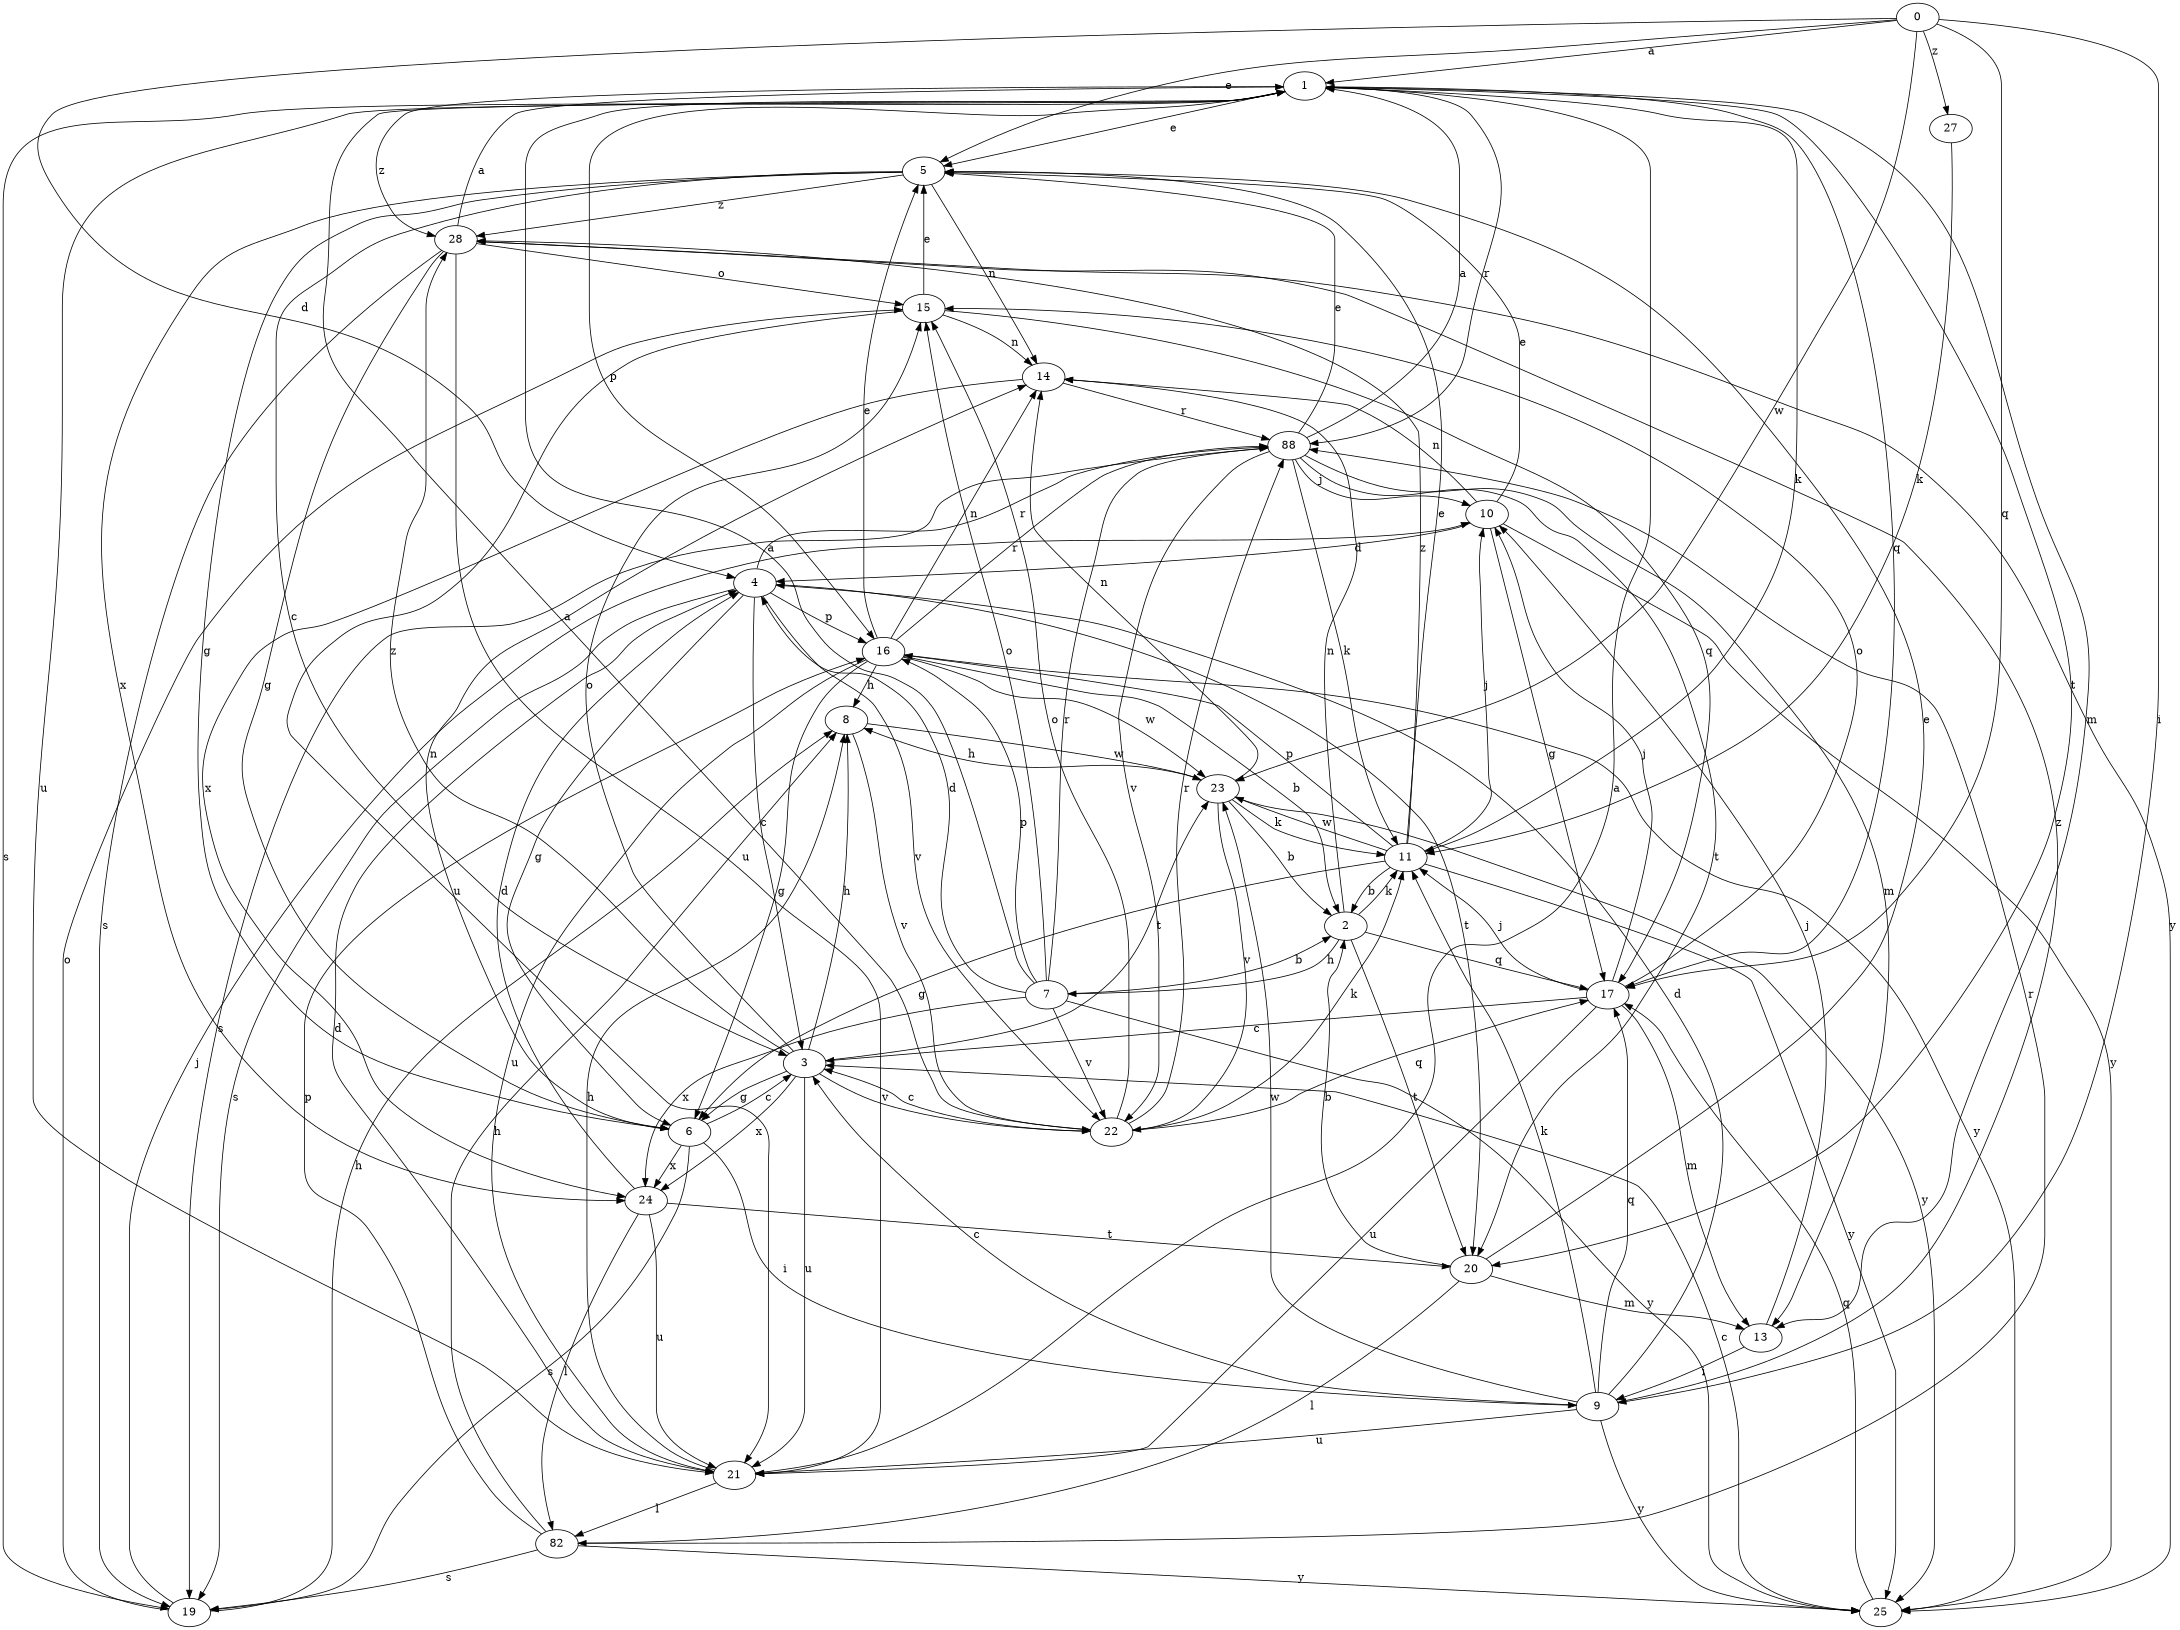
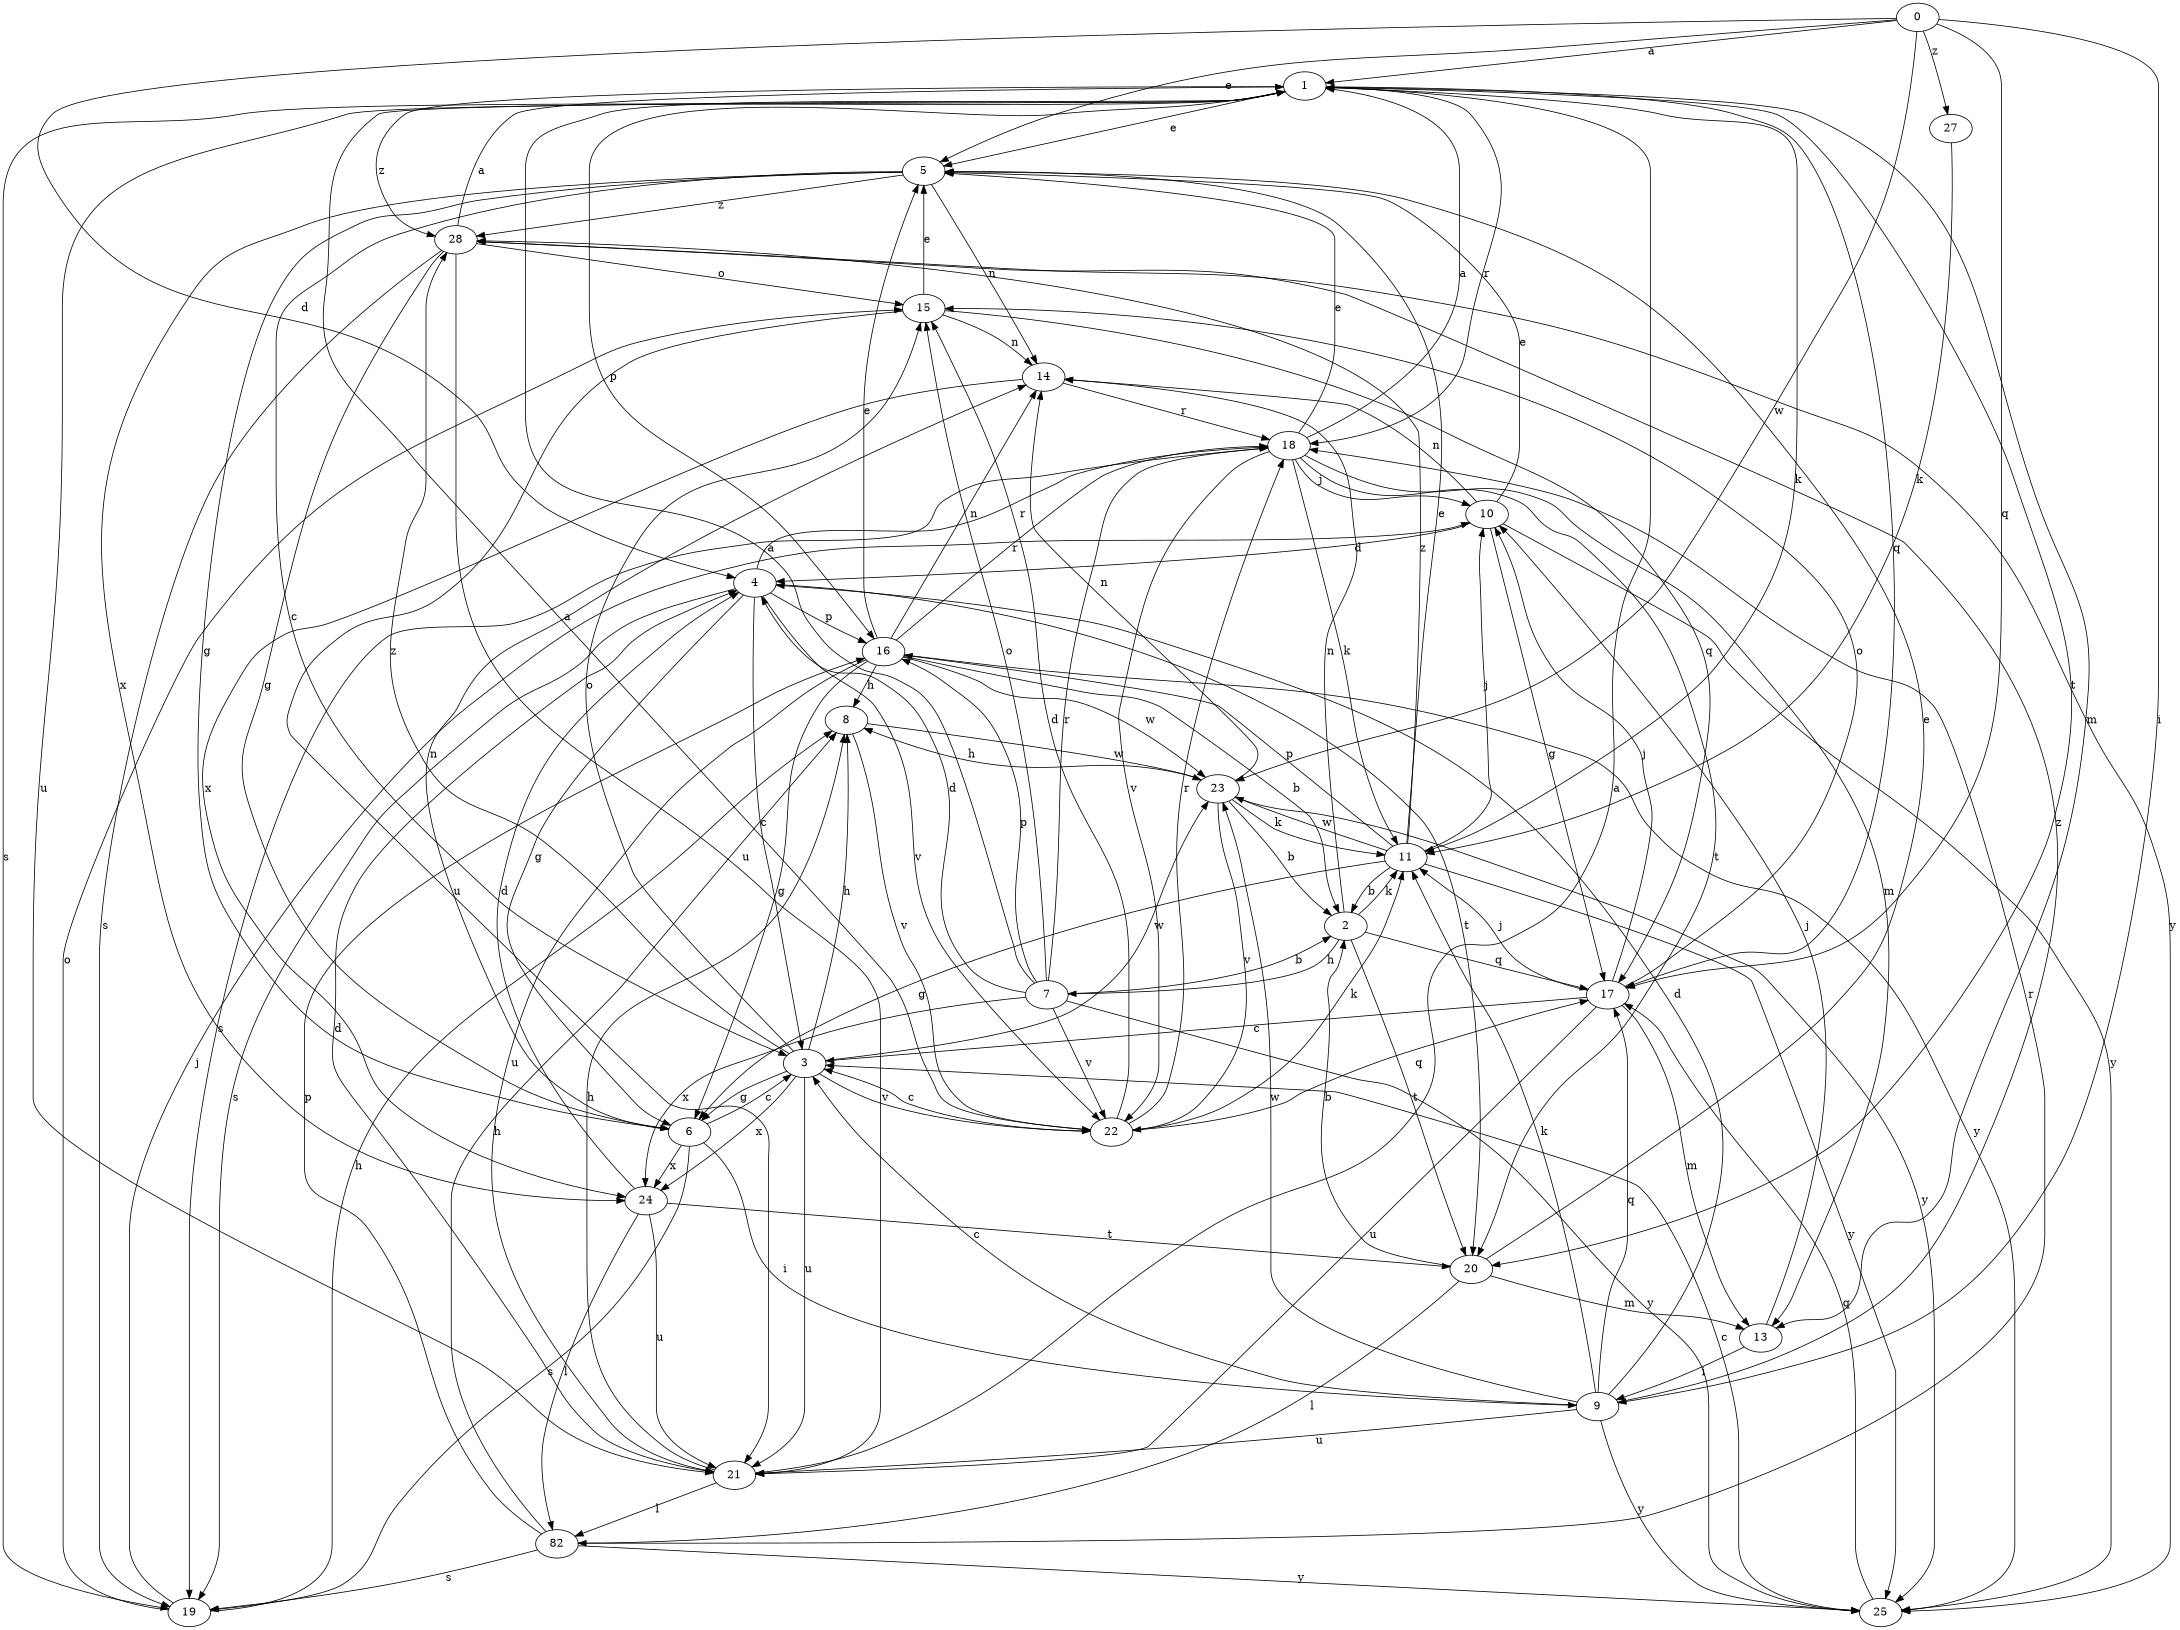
node "88": label "88" -> "18"
edge "22" -> "15": label "o" -> "d"
edge "3" -> "23": label "t" -> "w"
